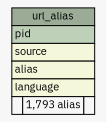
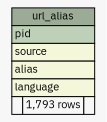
node "url_alias": text "1,793 alias" -> "1,793 rows"
